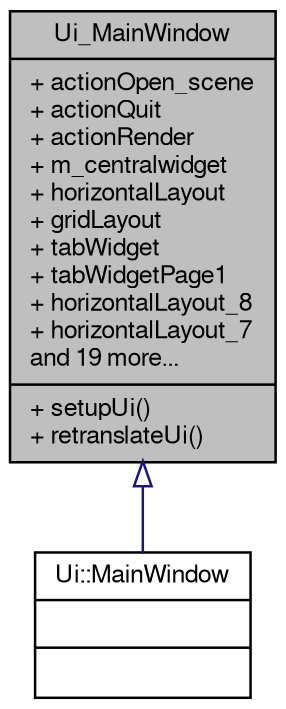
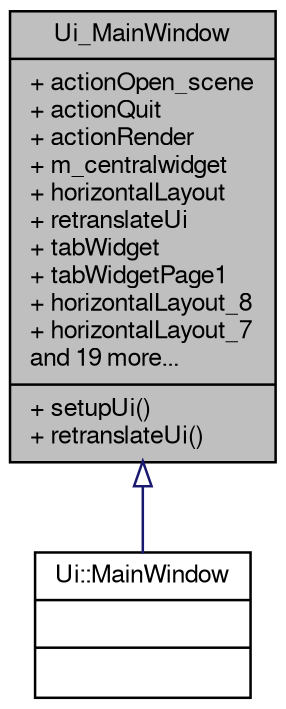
node "Ui_MainWindow": text "+ gridLayout" -> "+ retranslateUi"
